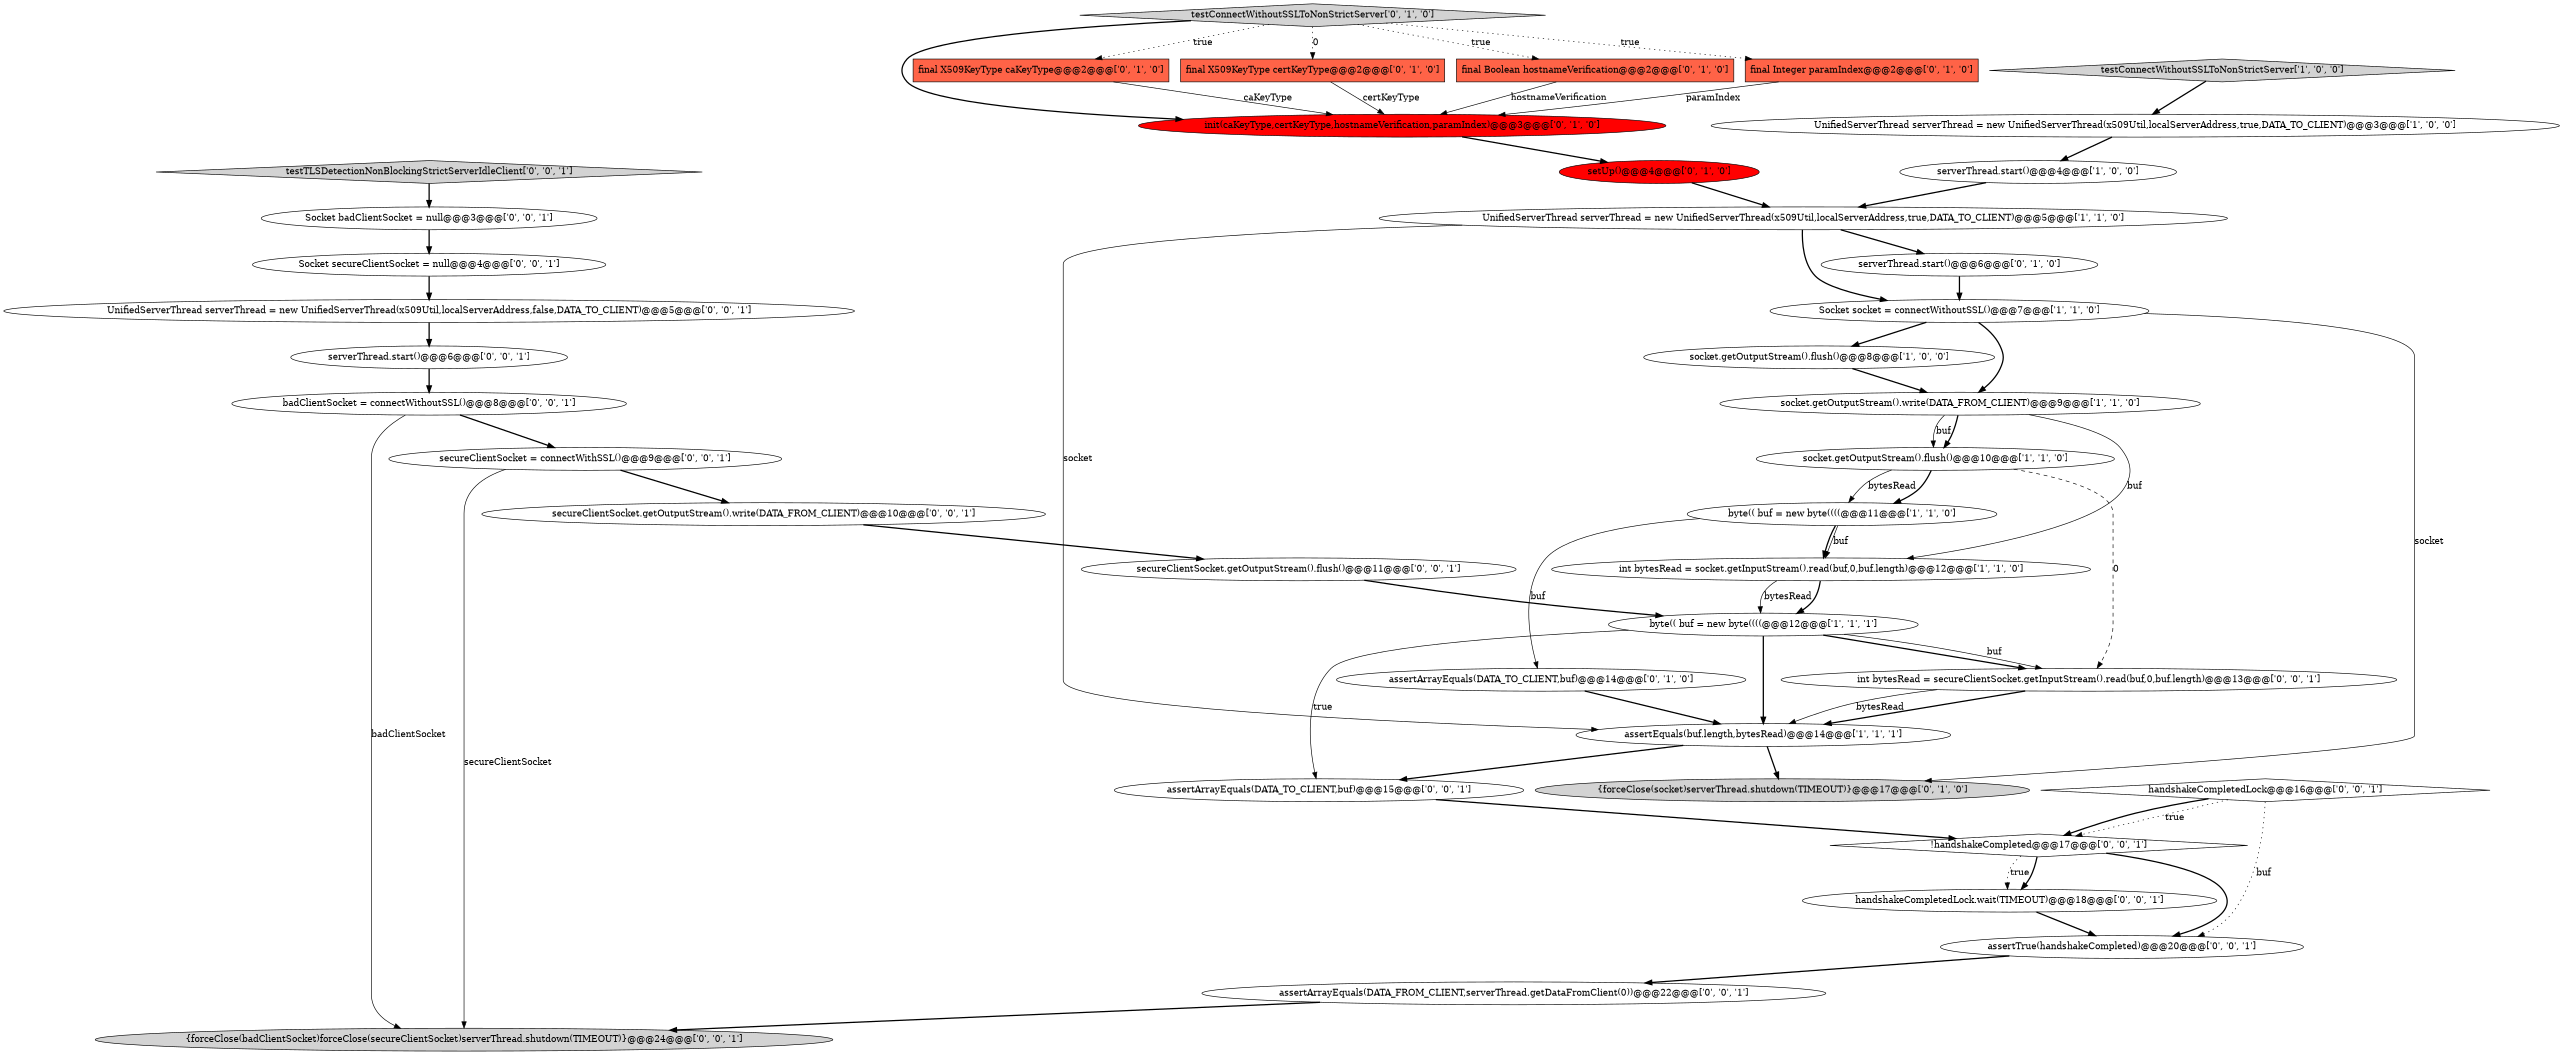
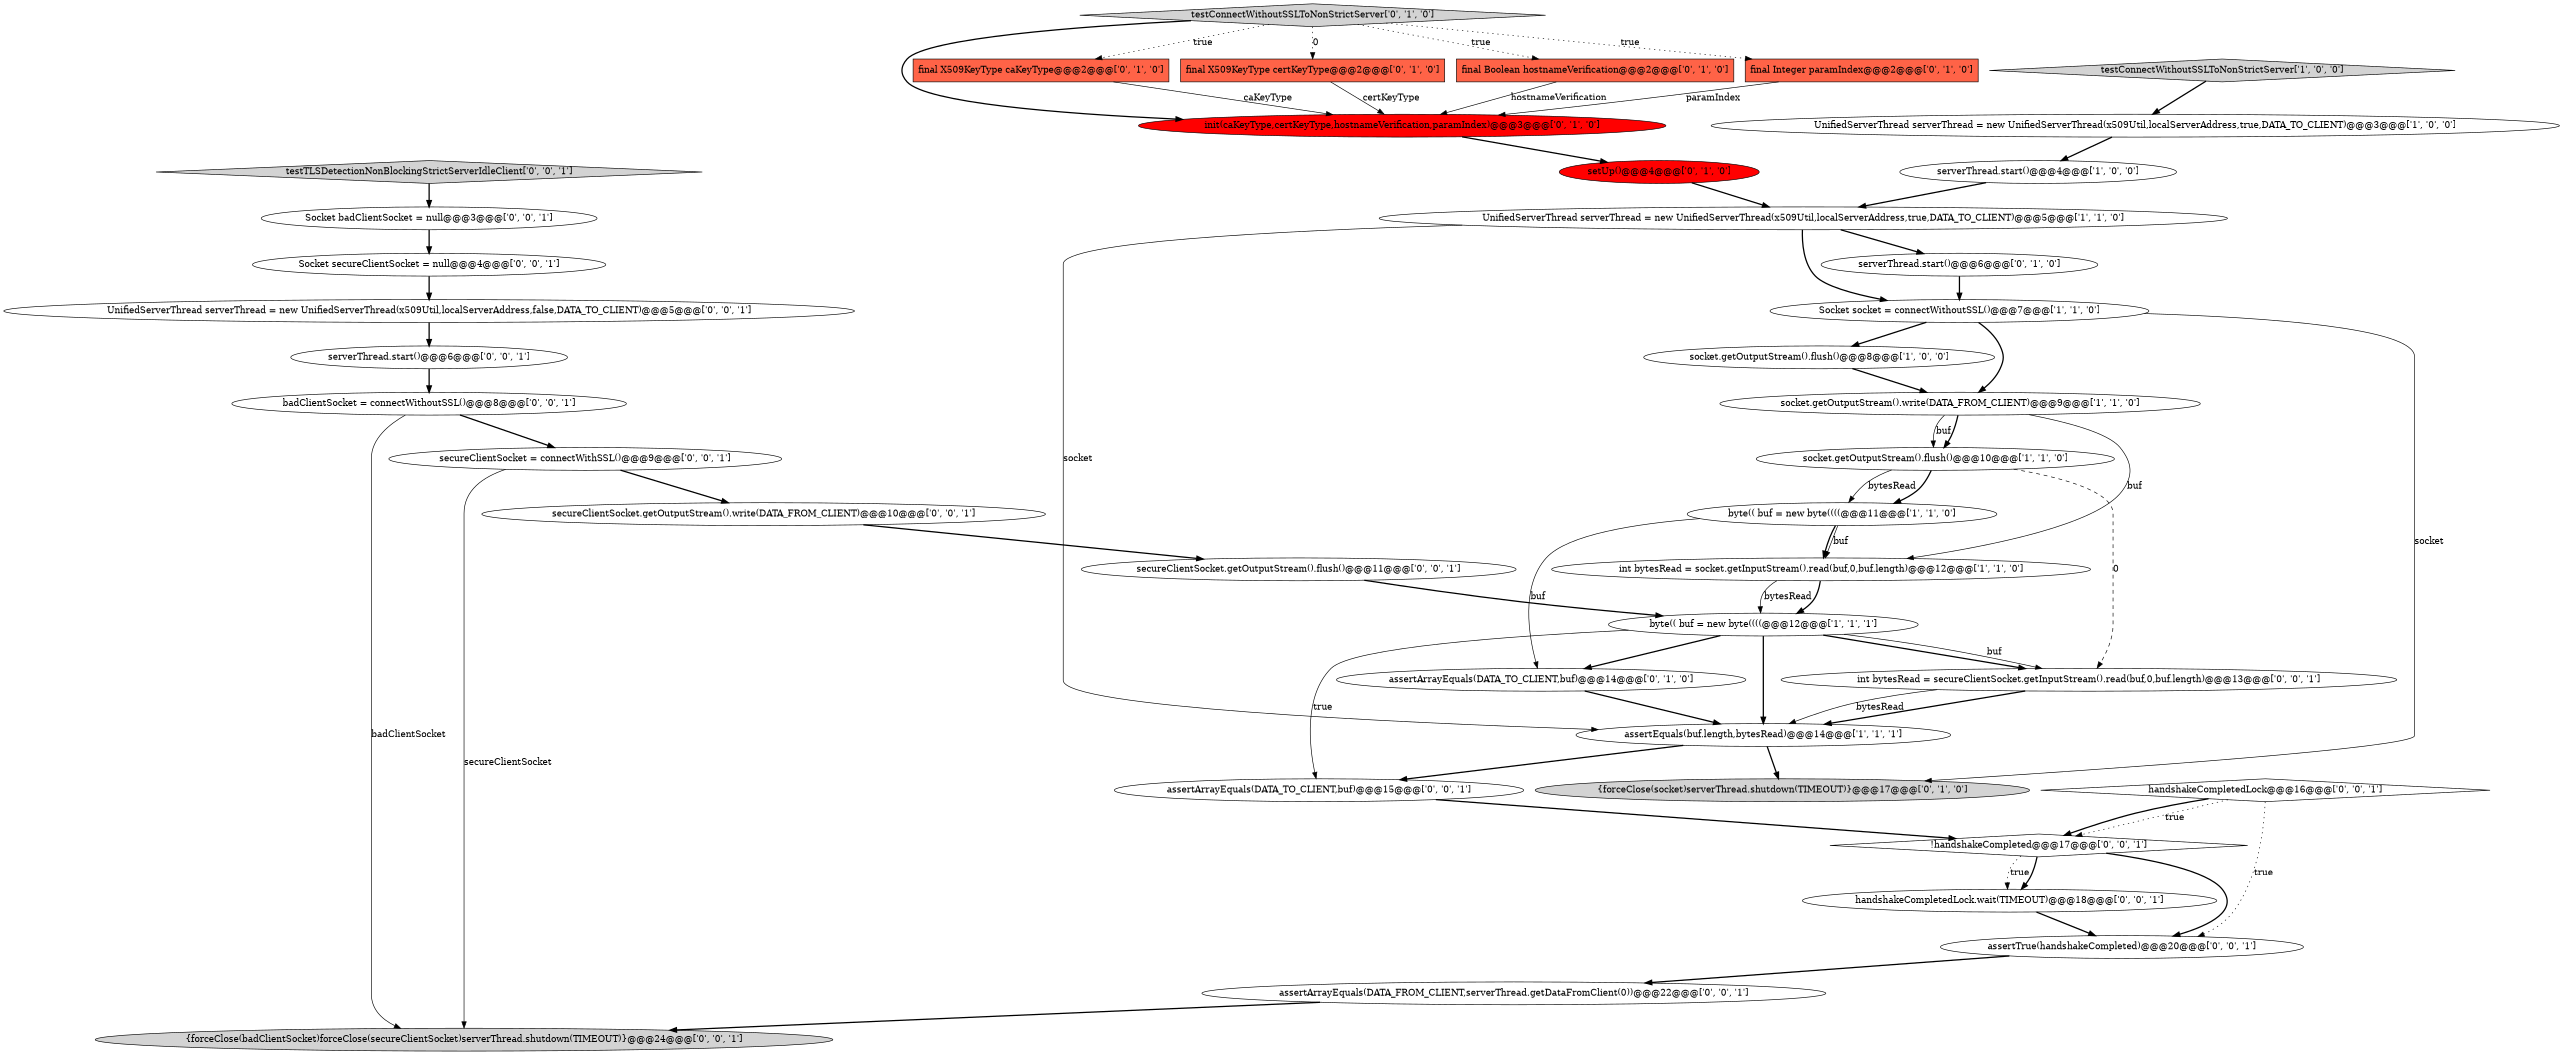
edge "byte(( buf = new byte((((@@@12@@@['1', '1', '1']" -> "assertArrayEquals(DATA_TO_CLIENT,buf)@@@14@@@['0', '1', '0']": added
edge "handshakeCompletedLock@@@16@@@['0', '0', '1']" -> "assertTrue(handshakeCompleted)@@@20@@@['0', '0', '1']": label "buf" -> "true"
